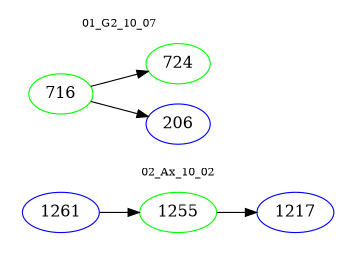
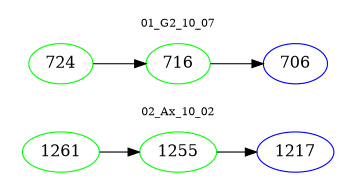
edge "716" -> "724": reversed
node "206": label "206" -> "706"
node "1261": color blue -> green
